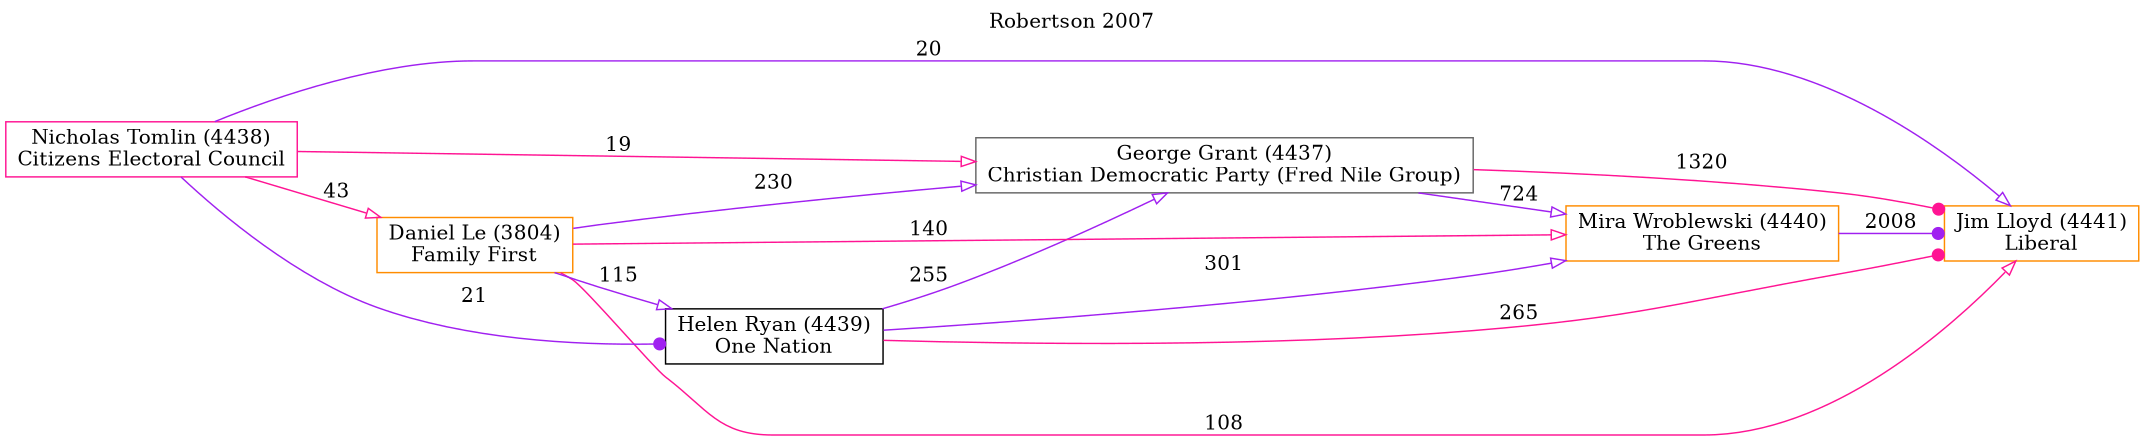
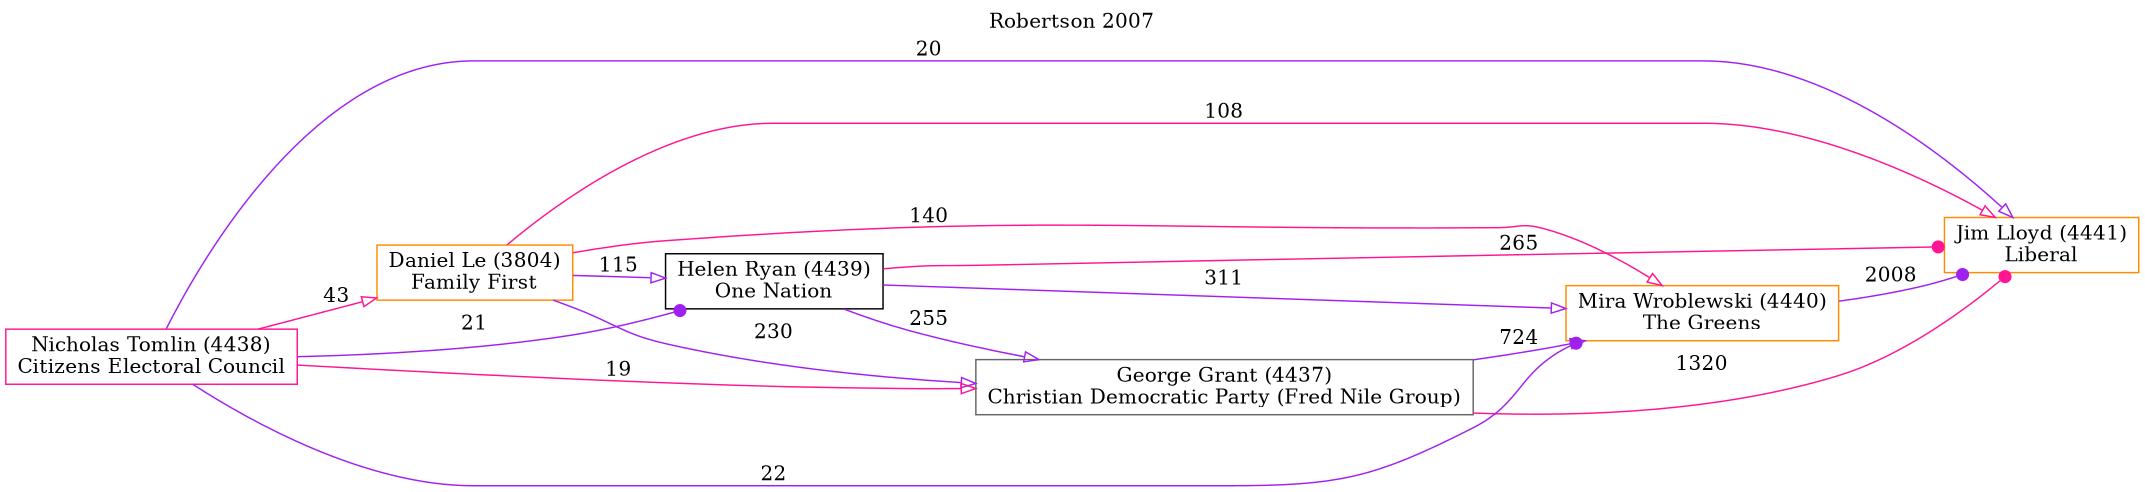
edge "Helen Ryan (4439) One Nation" -> "Mira Wroblewski (4440) The Greens": label "301" -> "311"
edge "Nicholas Tomlin (4438) Citizens Electoral Council" -> "Mira Wroblewski (4440) The Greens": added, label "22"
